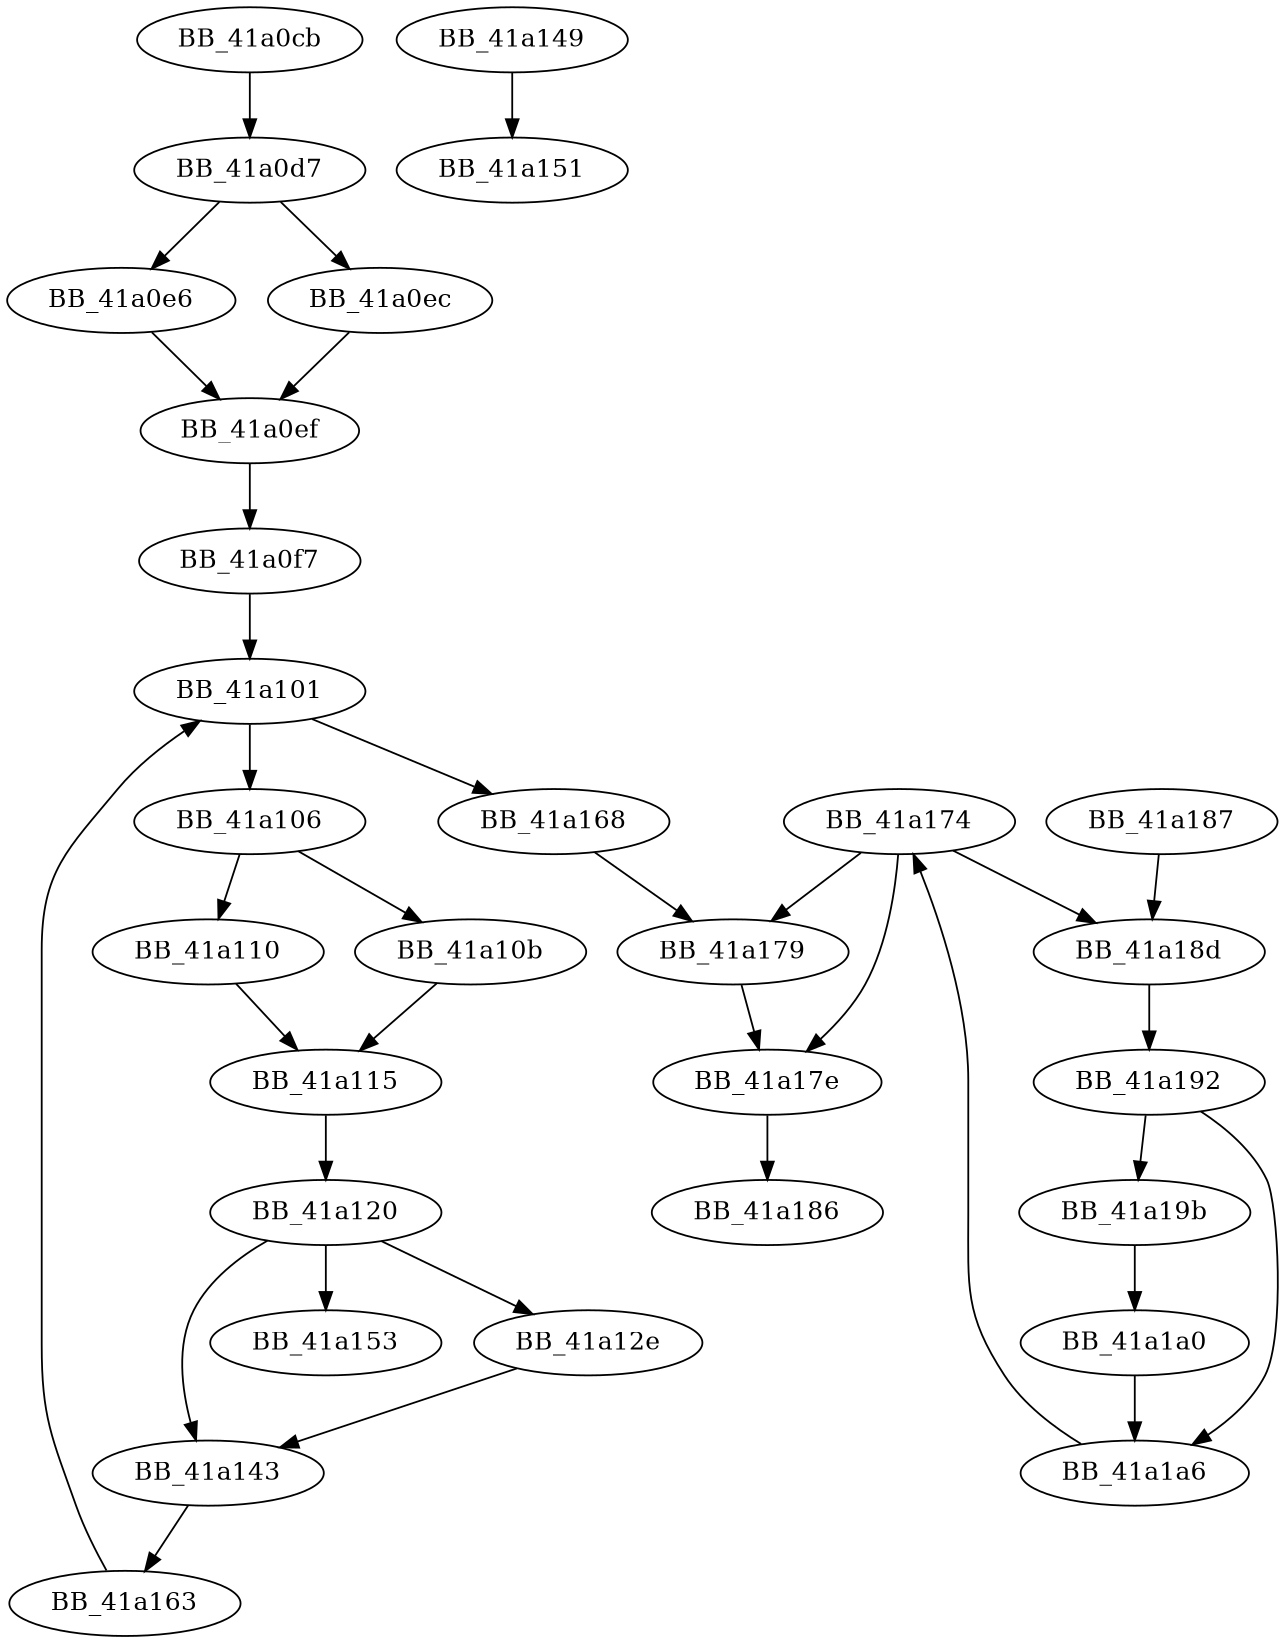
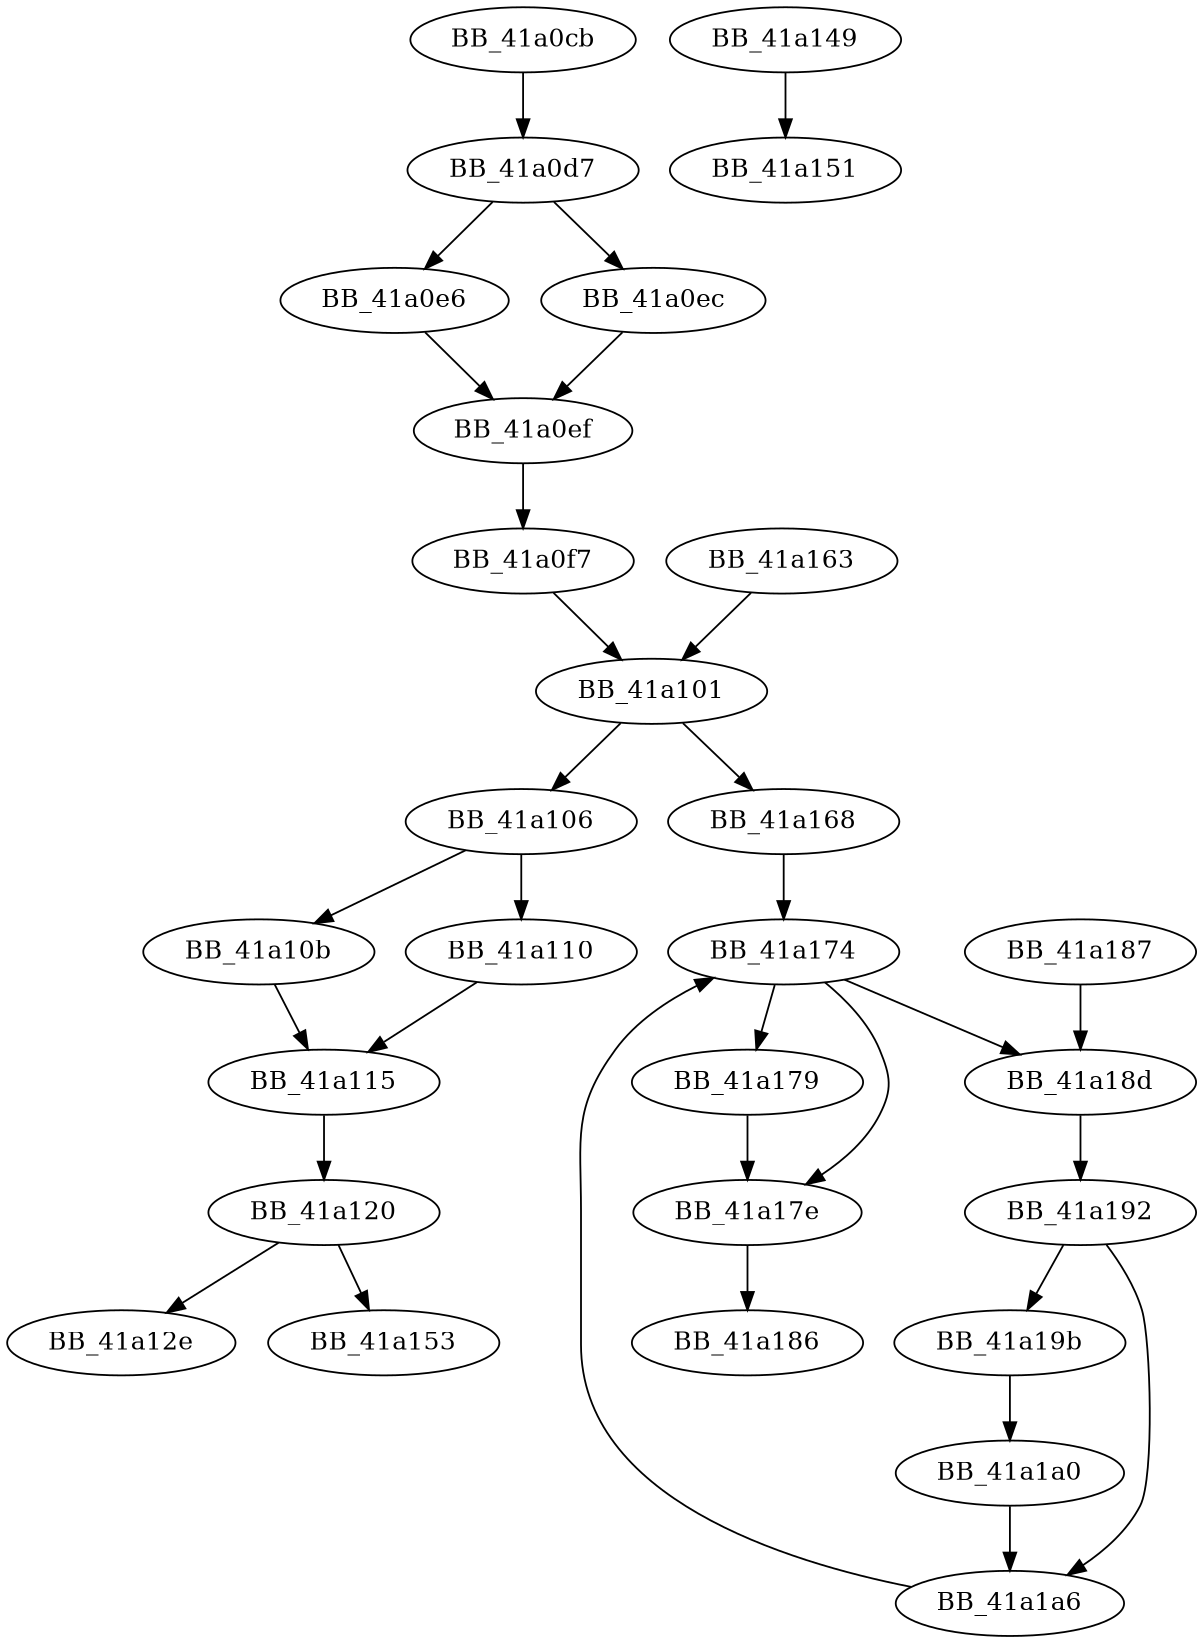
edge "BB_41a168" -> "BB_41a179": now "BB_41a168" -> "BB_41a174"
node "BB_41a143": removed
